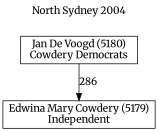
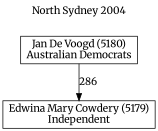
node "Jan De Voogd (5180) Cowdery Democrats": label "Jan De Voogd (5180) Cowdery Democrats" -> "Jan De Voogd (5180) Australian Democrats"
